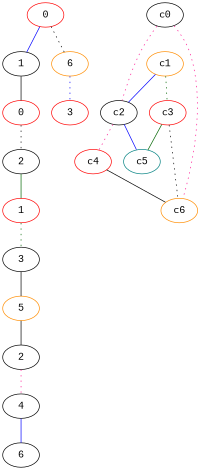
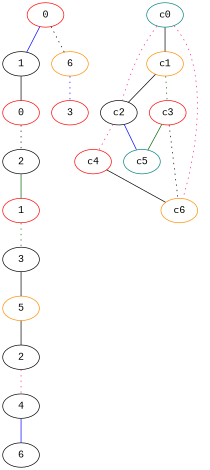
node "c0": color black -> teal
edge "c0" -- "c1": added
edge "c1" -- "c2": color blue -> black
